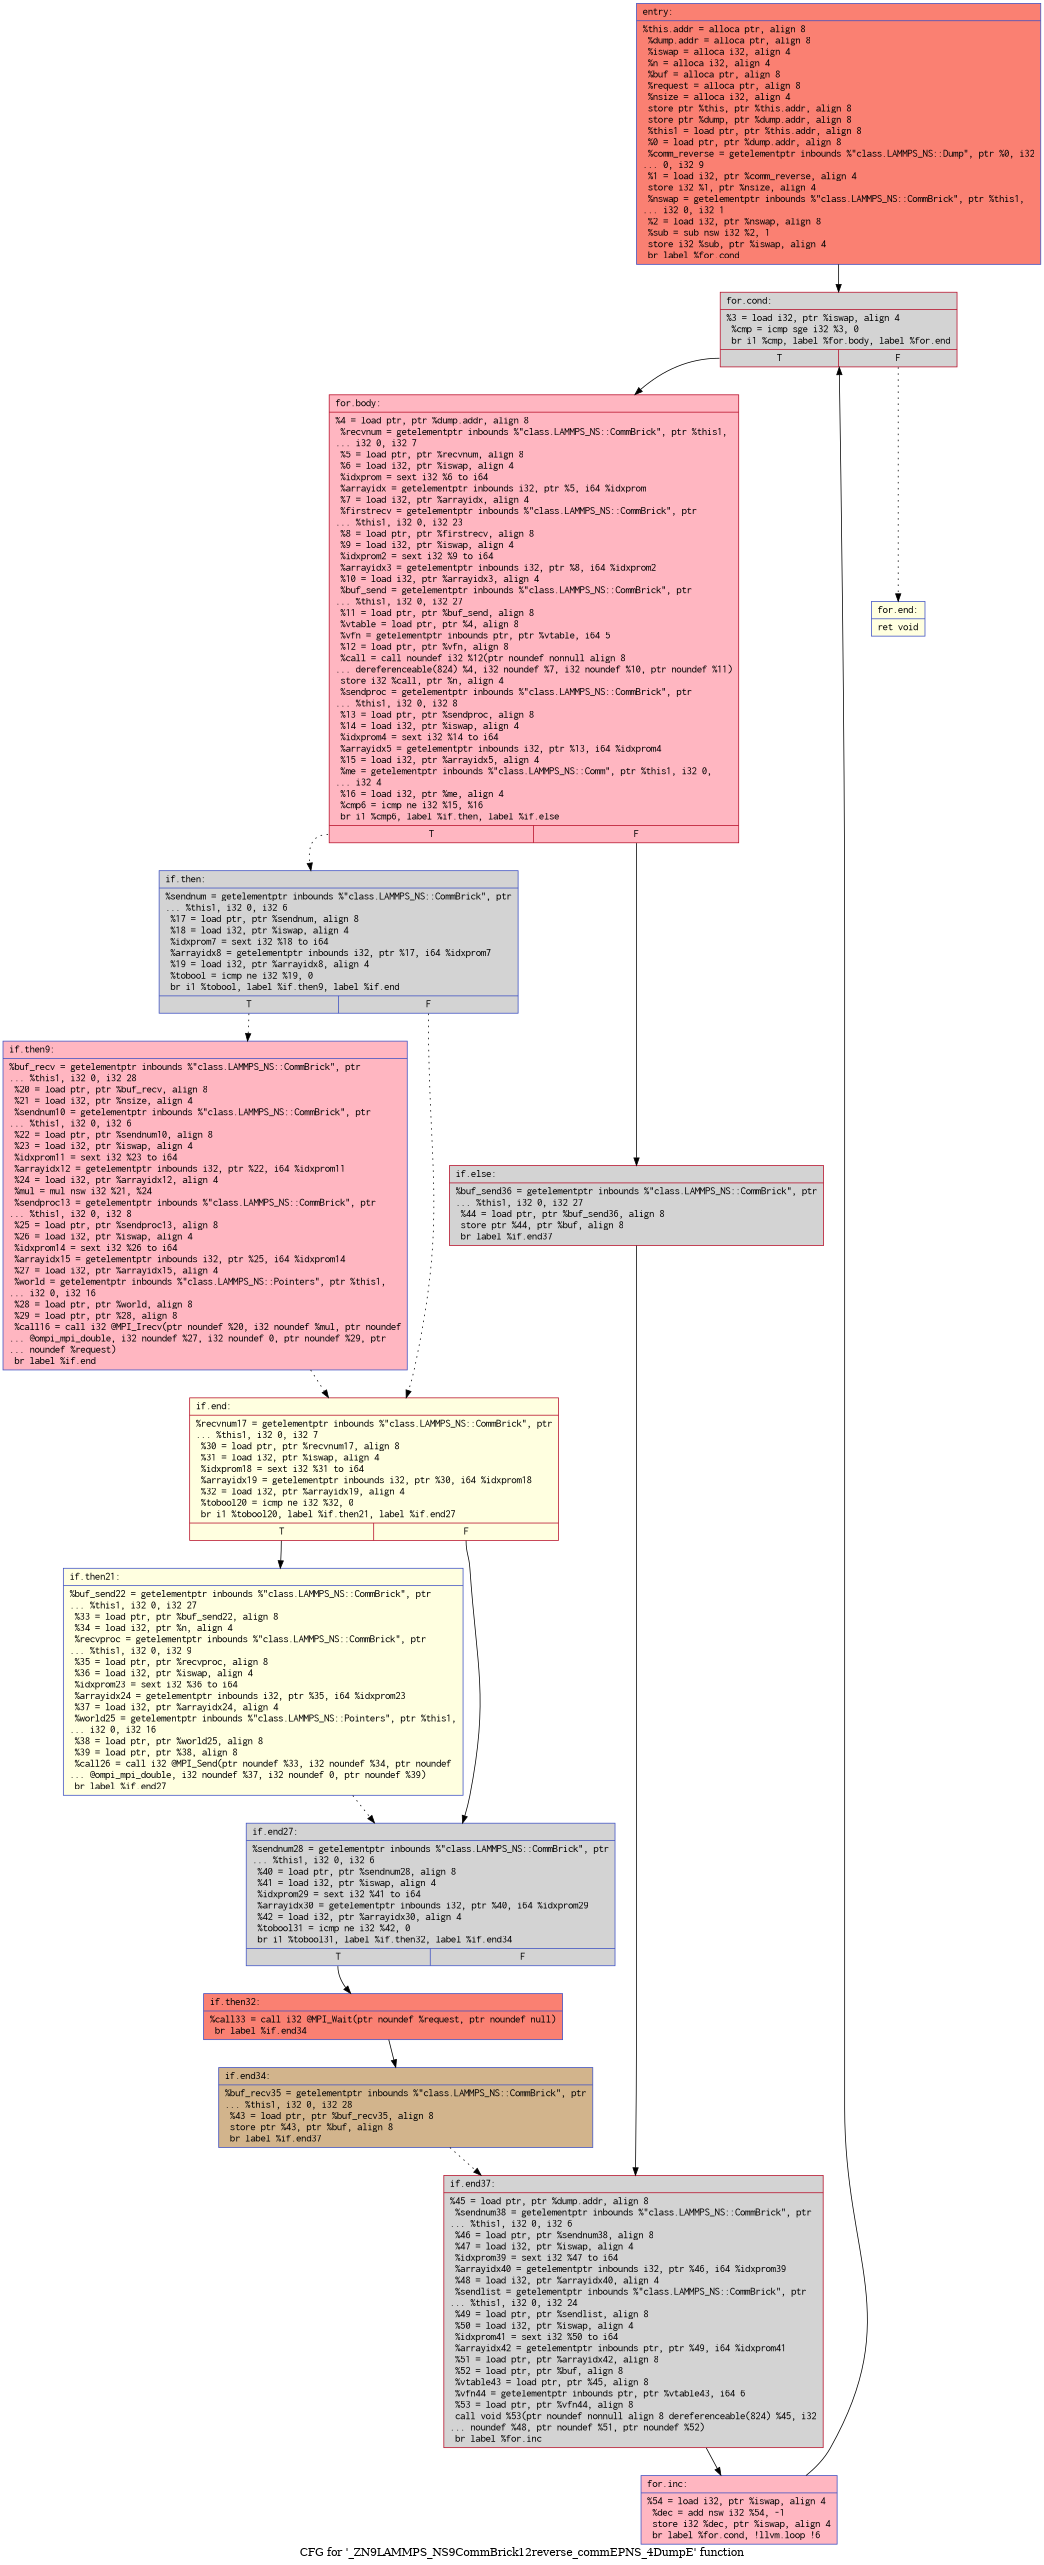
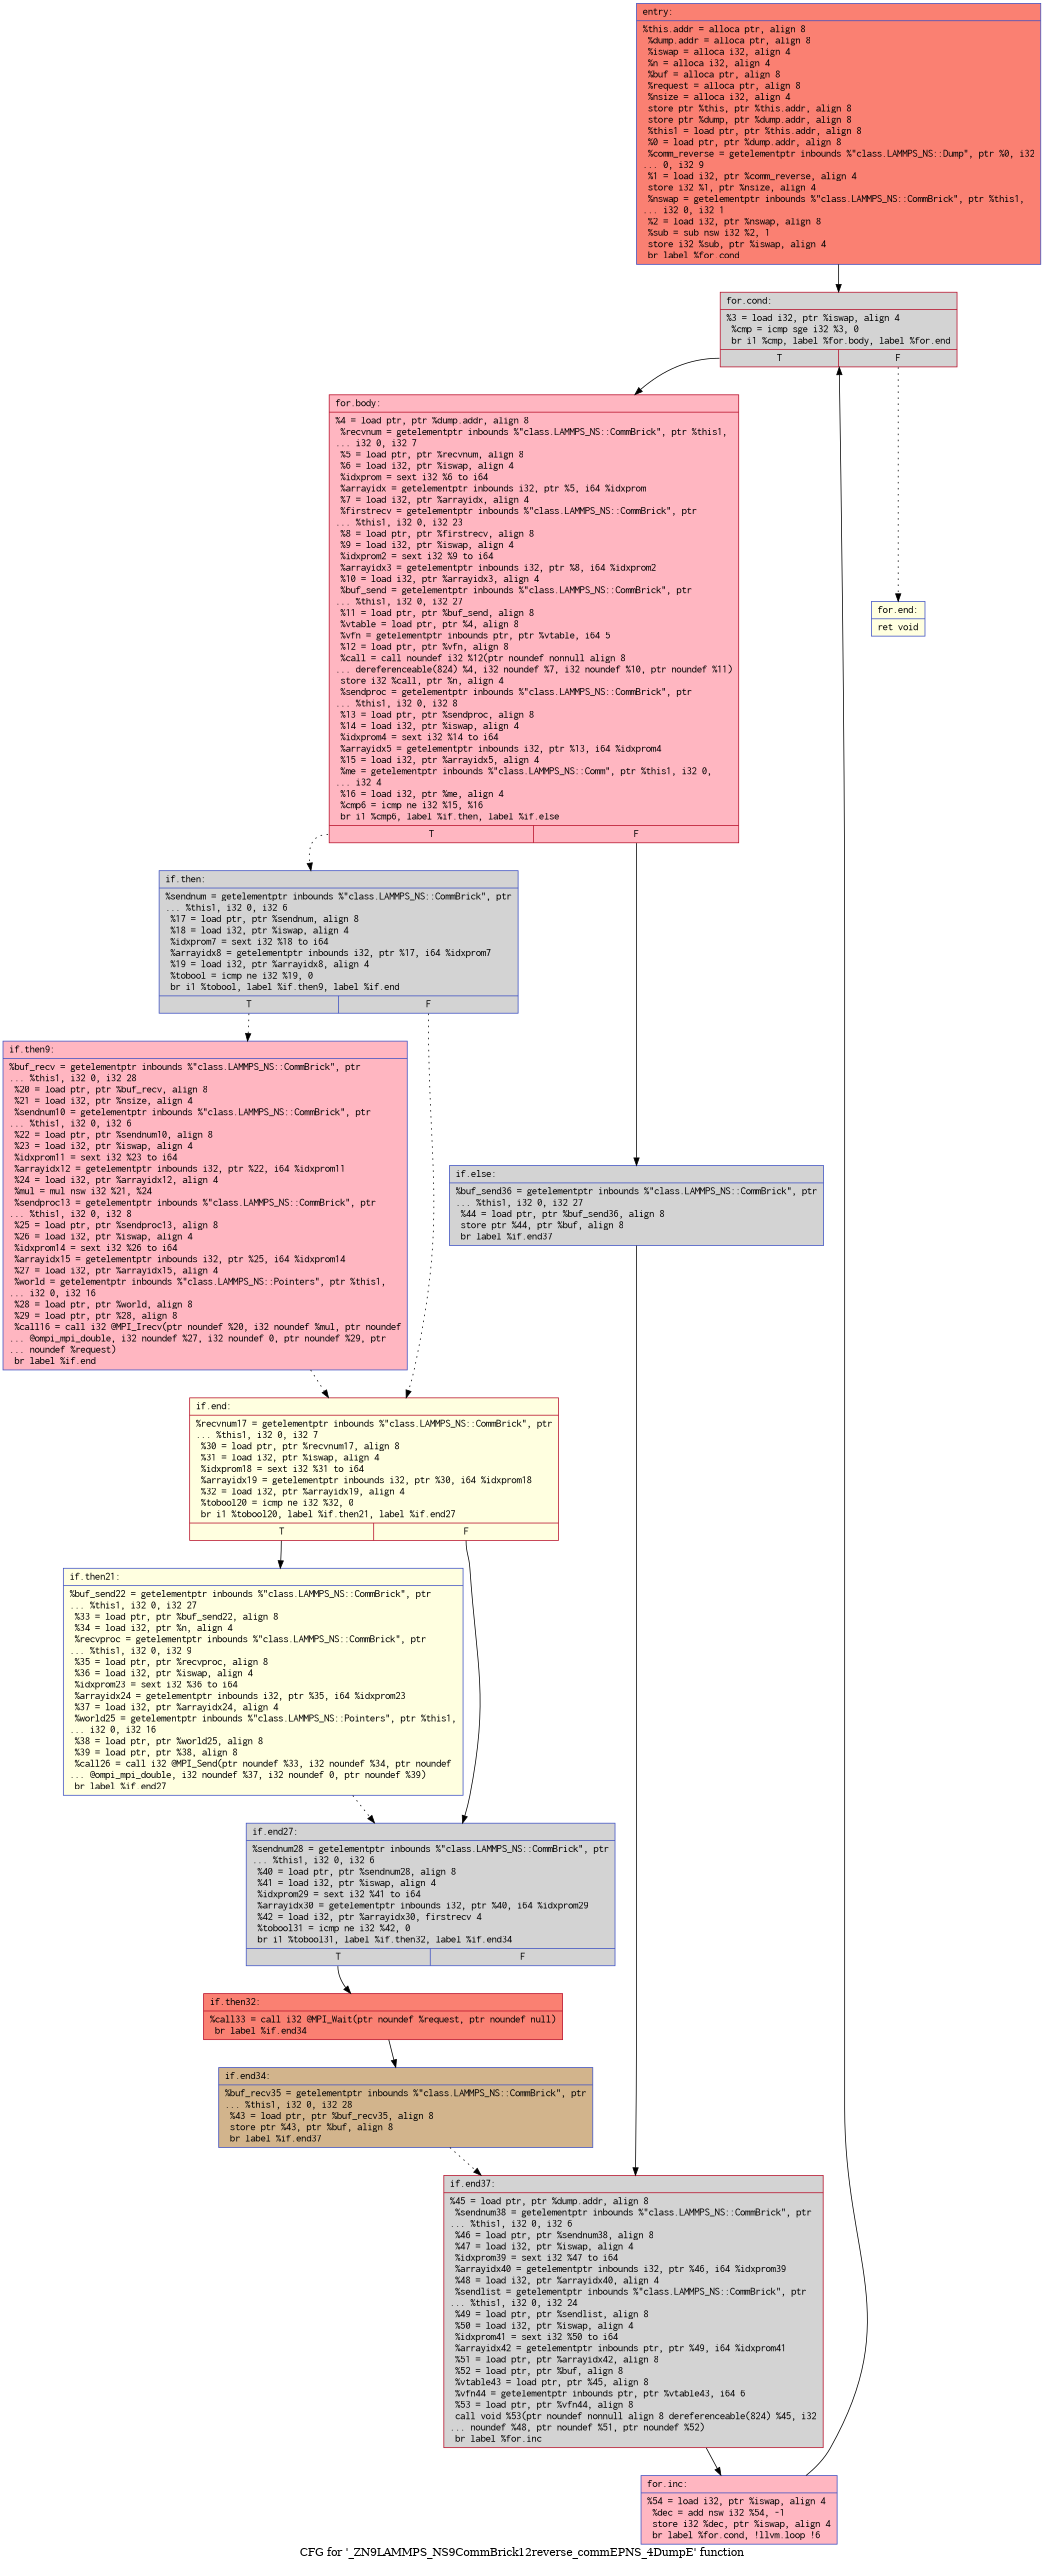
node "if.else:": color #b70d28ff -> #3d50c3ff
node "if.end27:": text "%42 = load i32, ptr %arrayidx30, align 4" -> "%42 = load i32, ptr %arrayidx30, firstrecv 4"
node "if.then32:": color #3d50c3ff -> #b70d28ff
